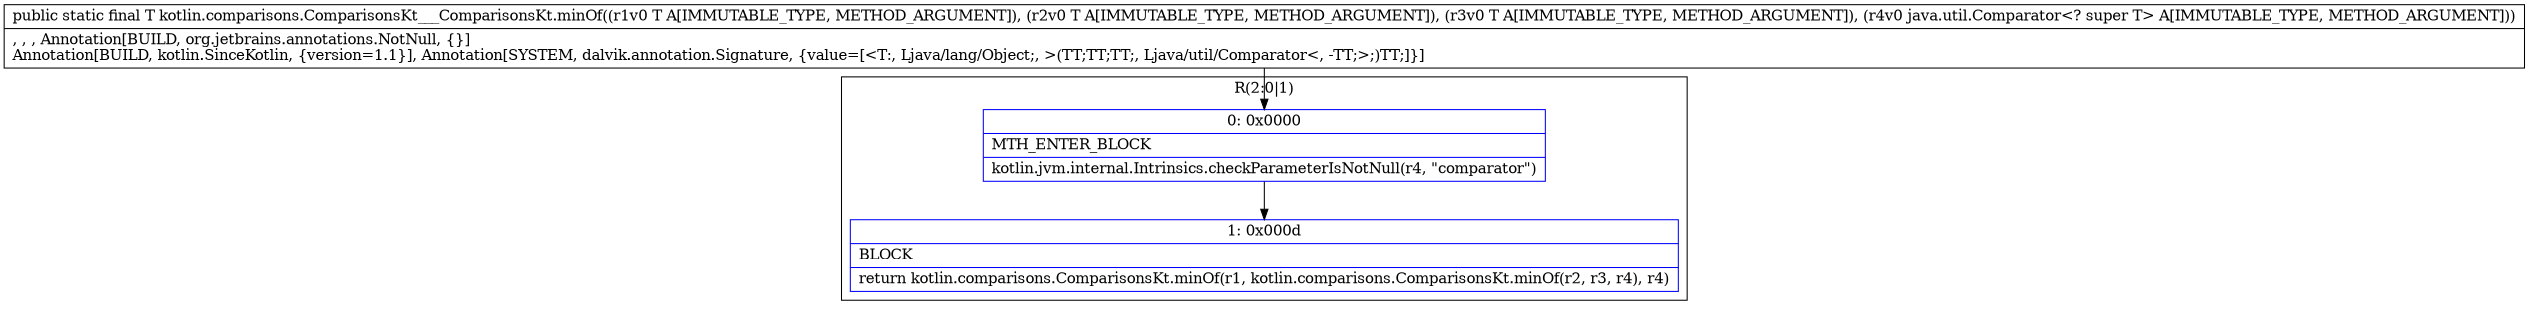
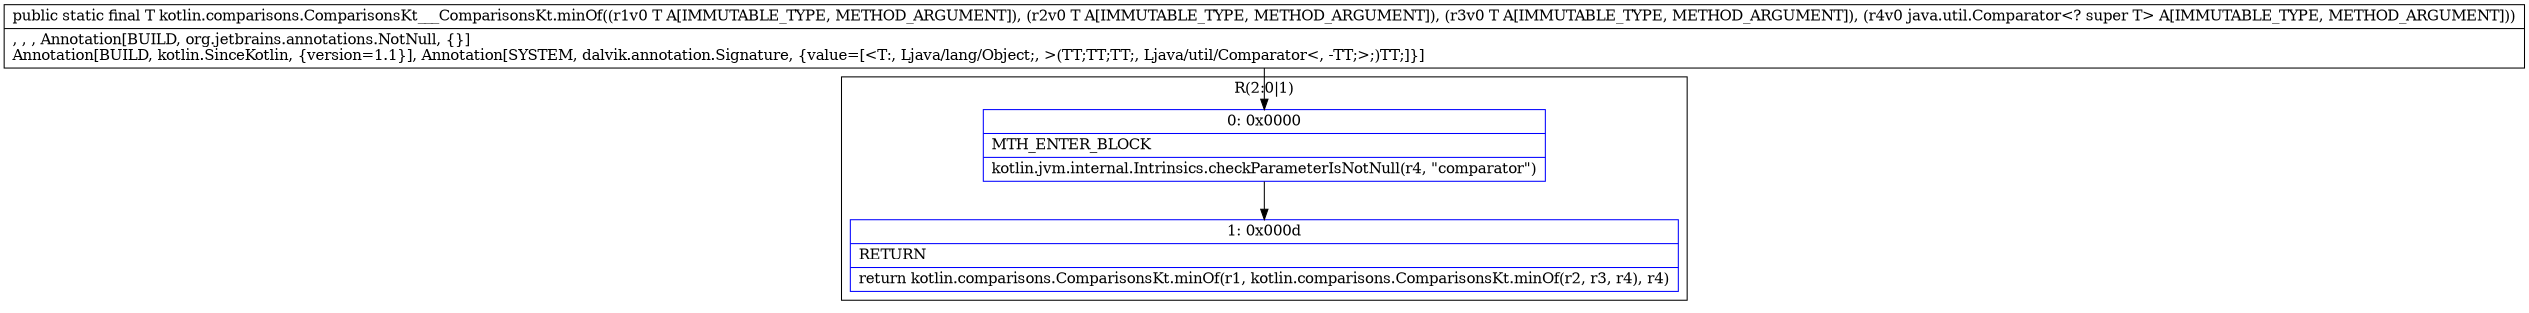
node "1: 0x000d": text "BLOCK" -> "RETURN"
